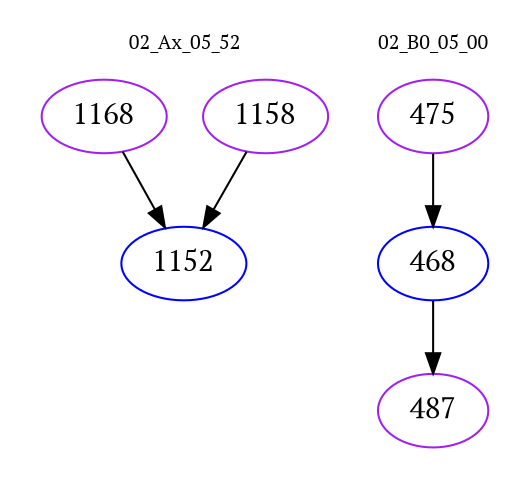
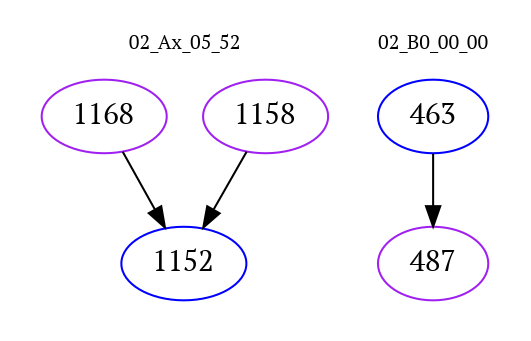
cluster "02_B0_05_00": label "02_B0_05_00" -> "02_B0_00_00"
node "475": removed
node "468": label "468" -> "463"
